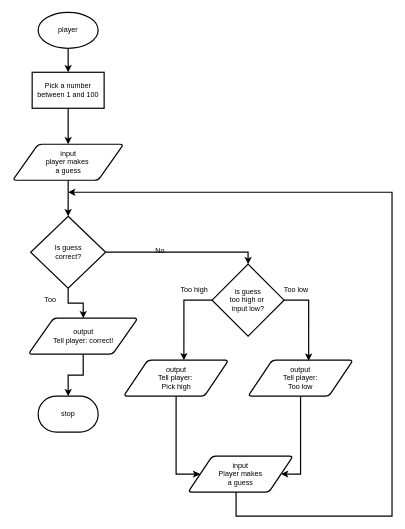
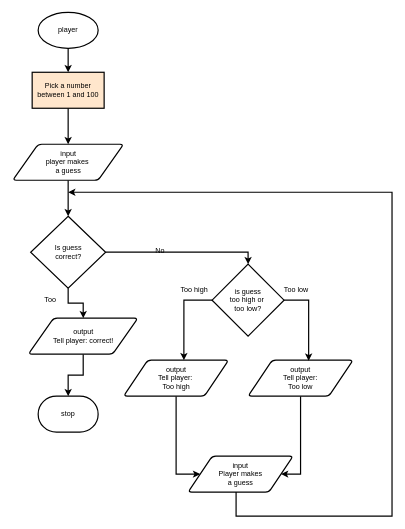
node "Pick a number between 1 and 100": fillcolor #ffffff -> #ffe6cc
node "is guess too high or input low?": label "is guess too high or input low?" -> "is guess too high or too low?"
node "output Tell player: Pick high": label "output Tell player: Pick high" -> "output Tell player: Too high"
